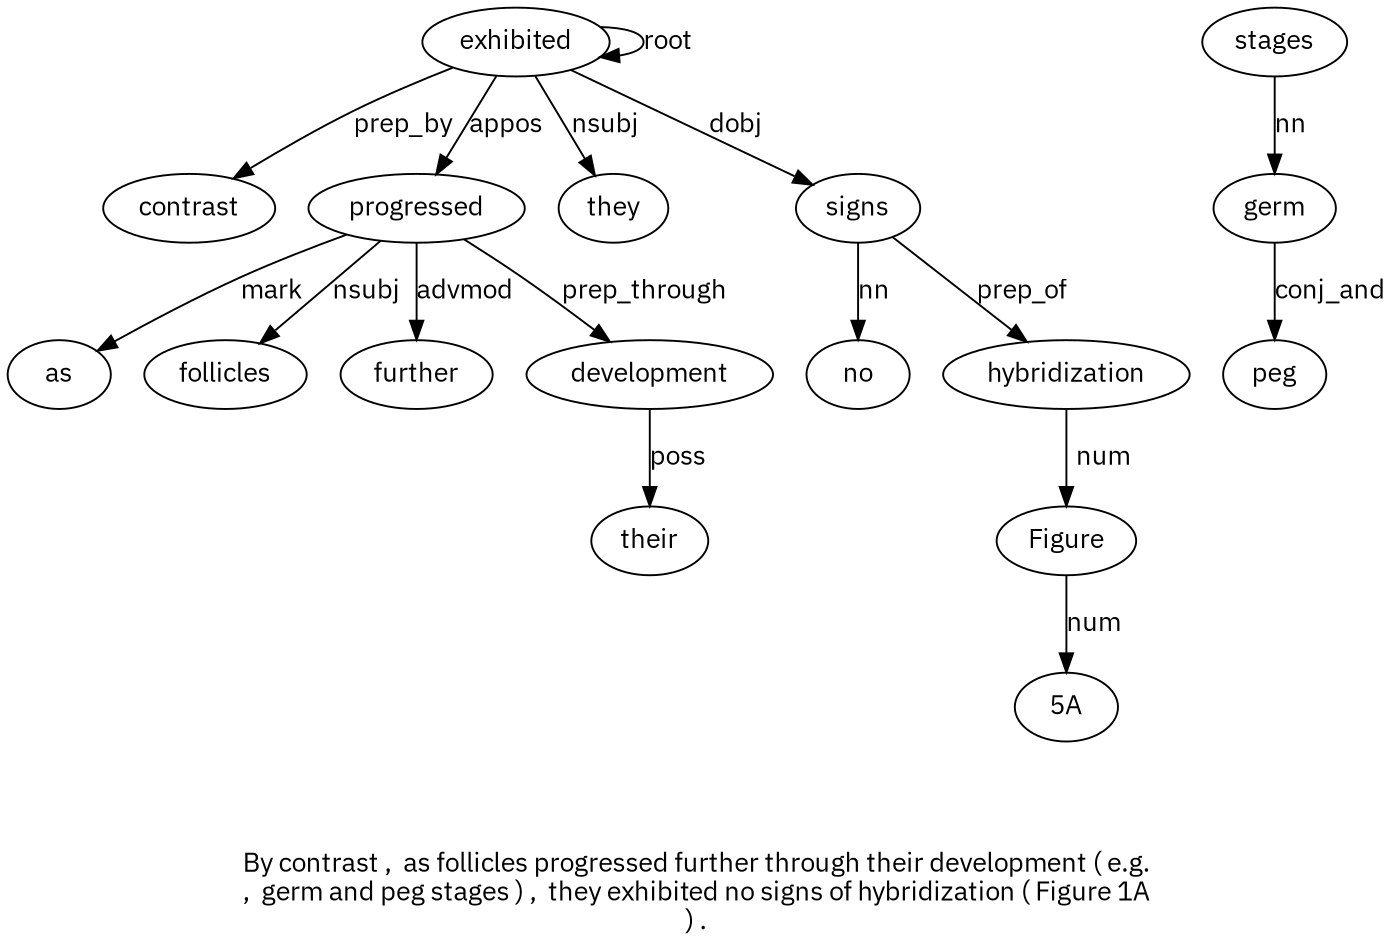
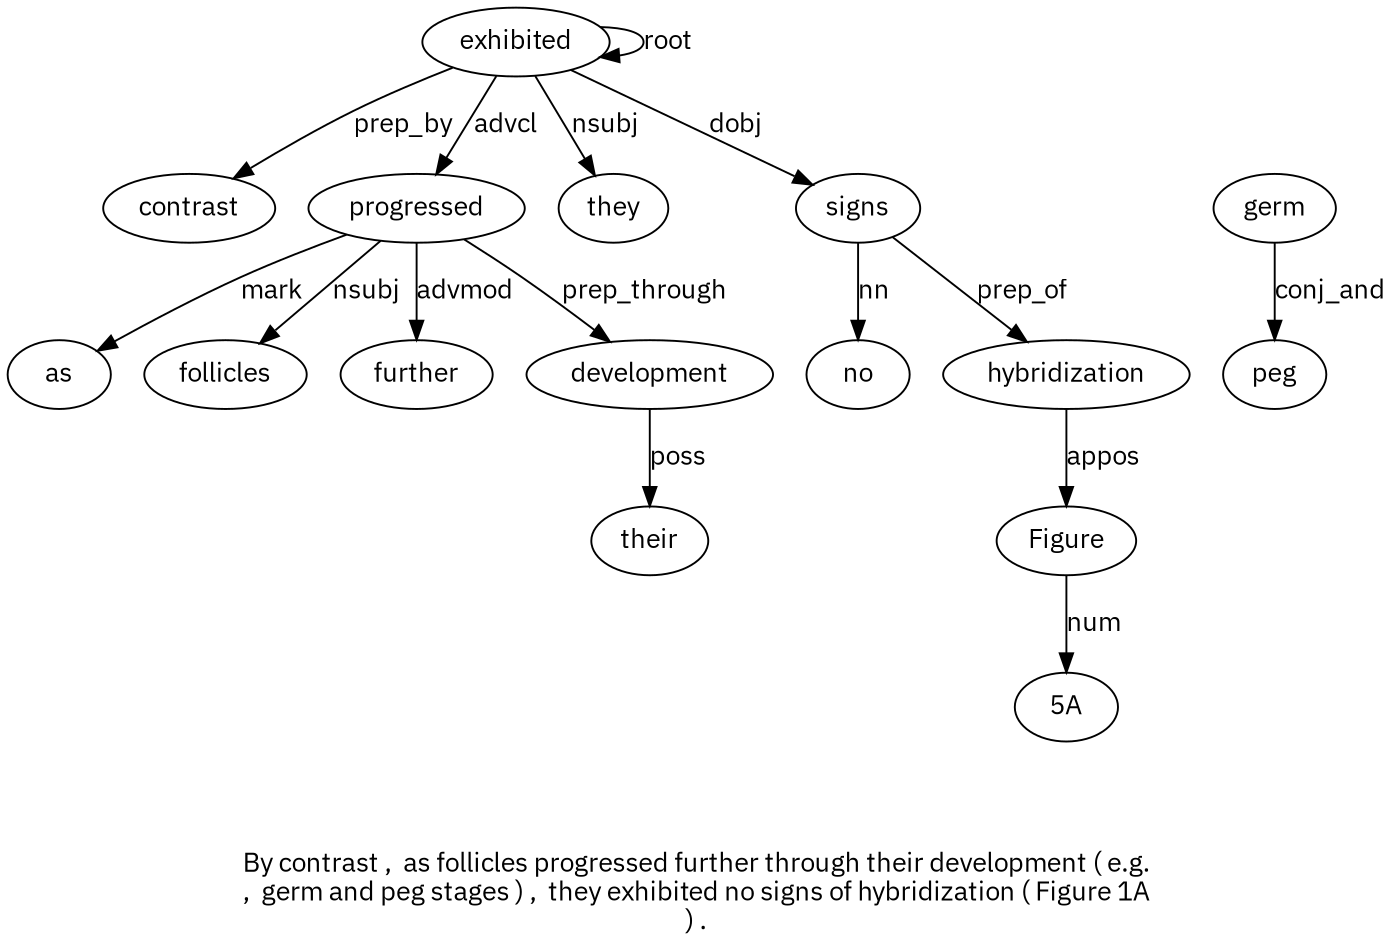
node "stages": removed
edge "exhibited" -> "progressed": label "appos" -> "advcl"
edge "hybridization" -> "Figure": label "num" -> "appos"
